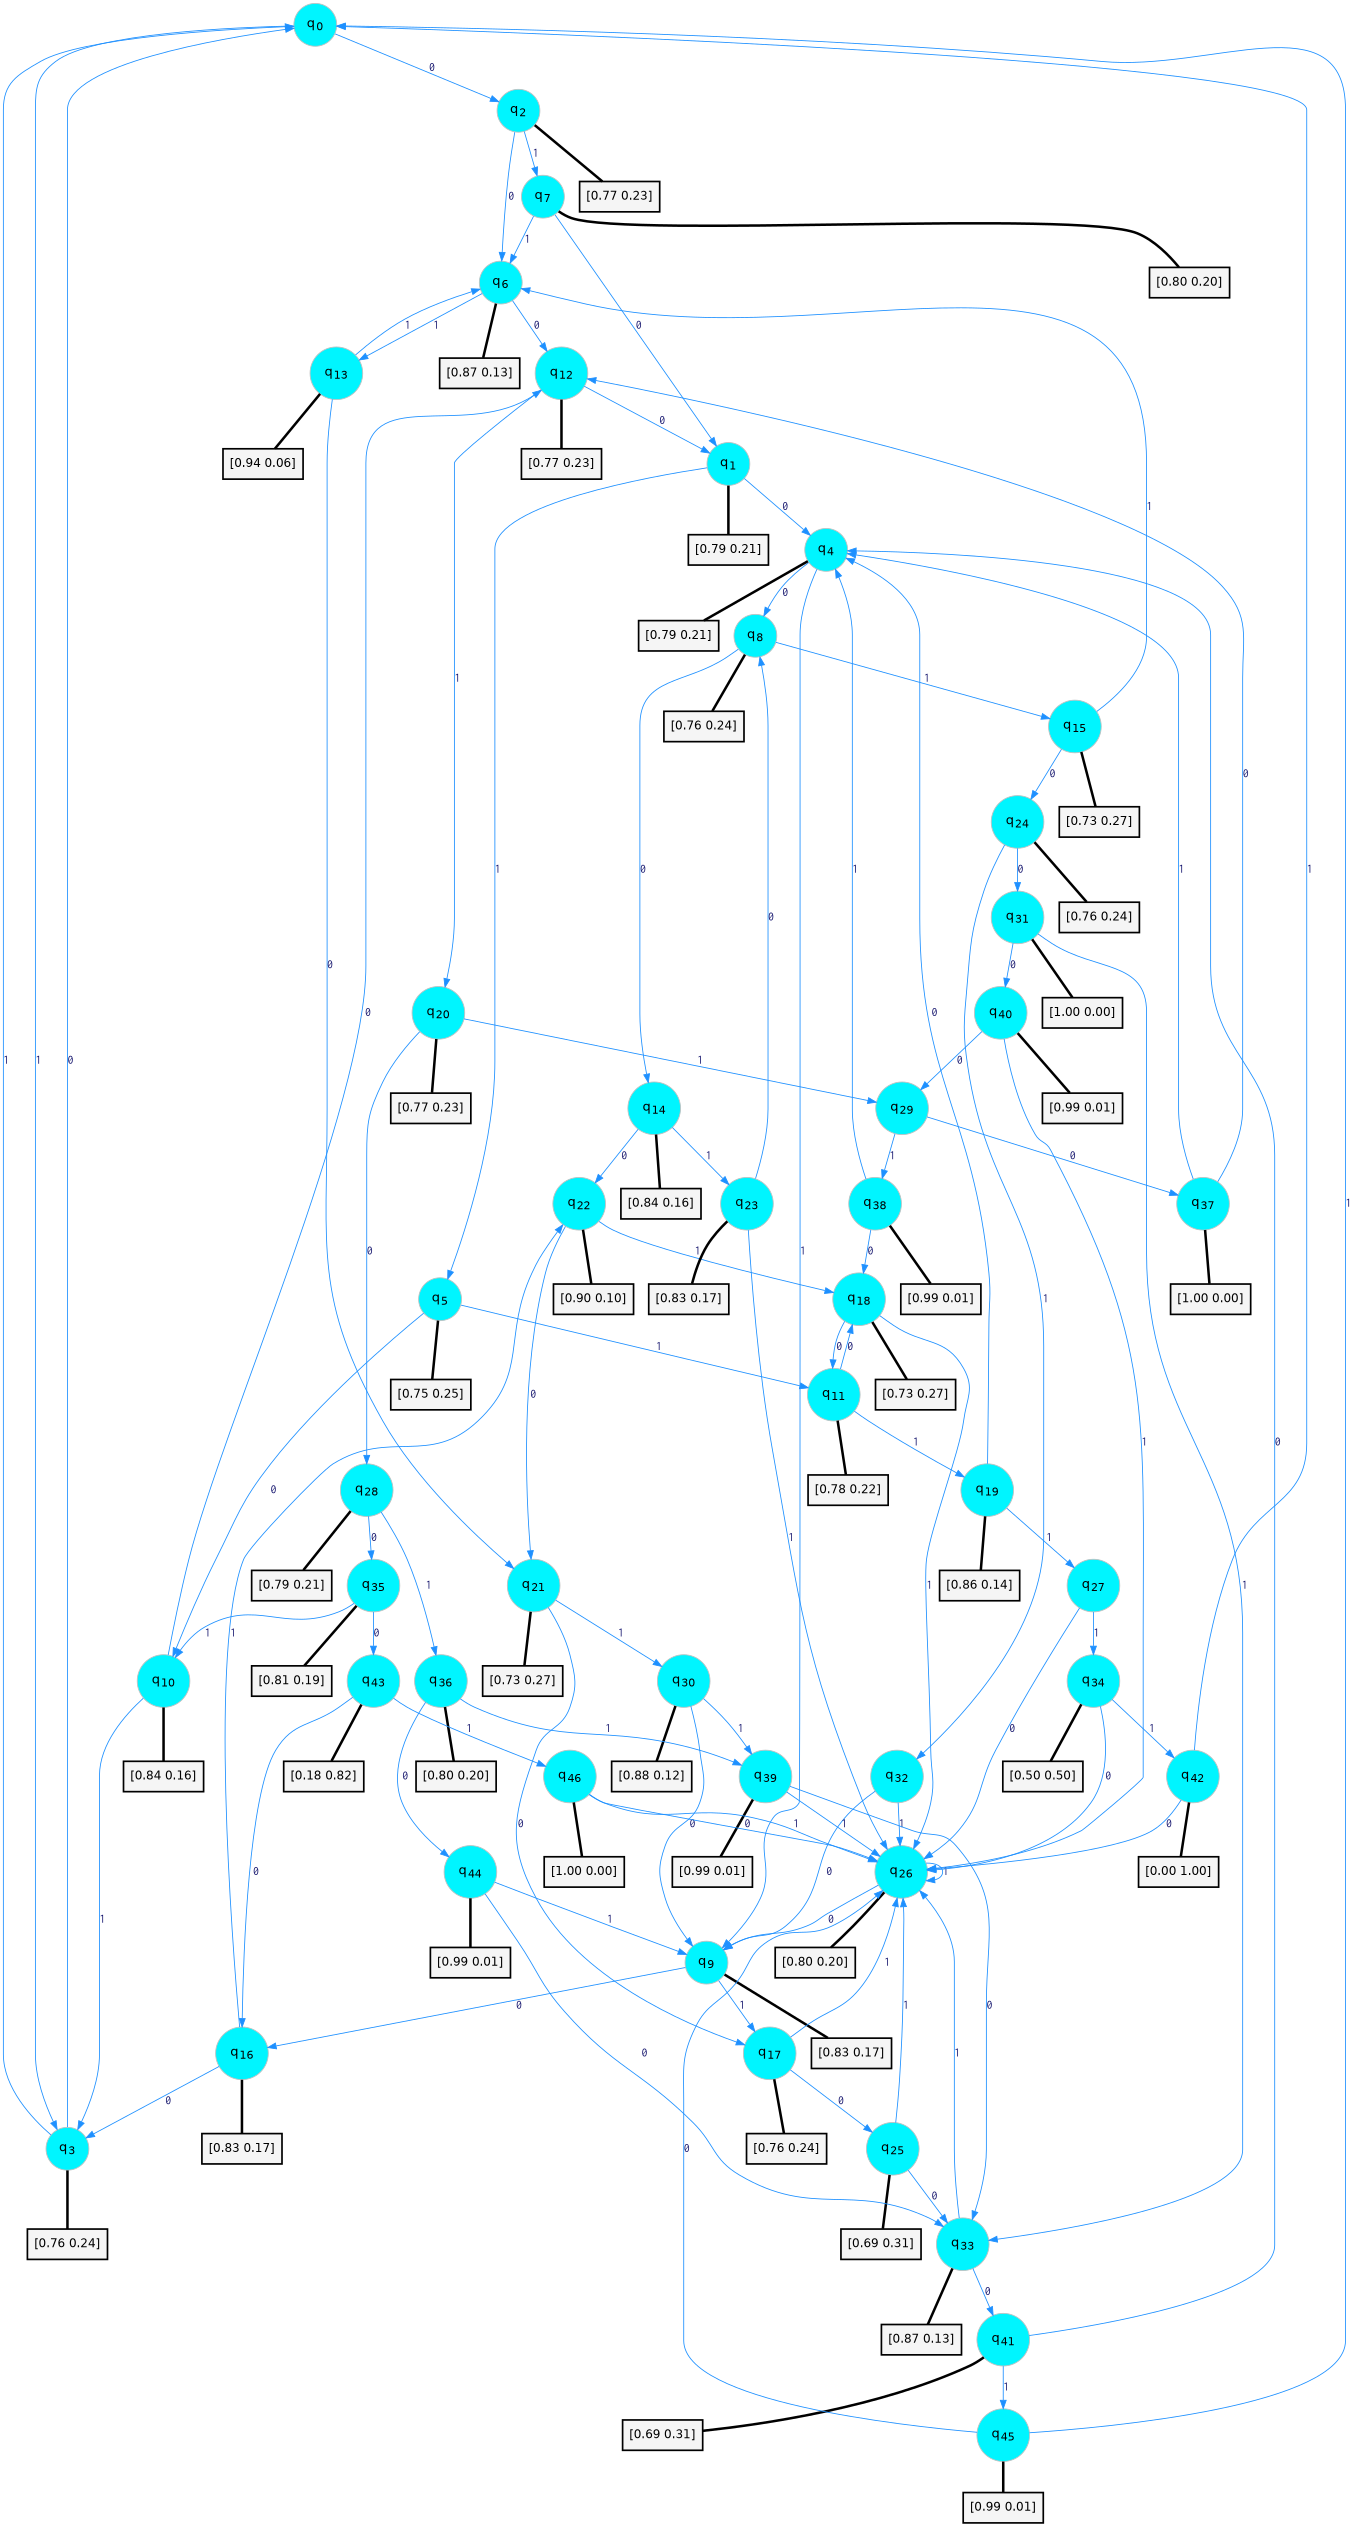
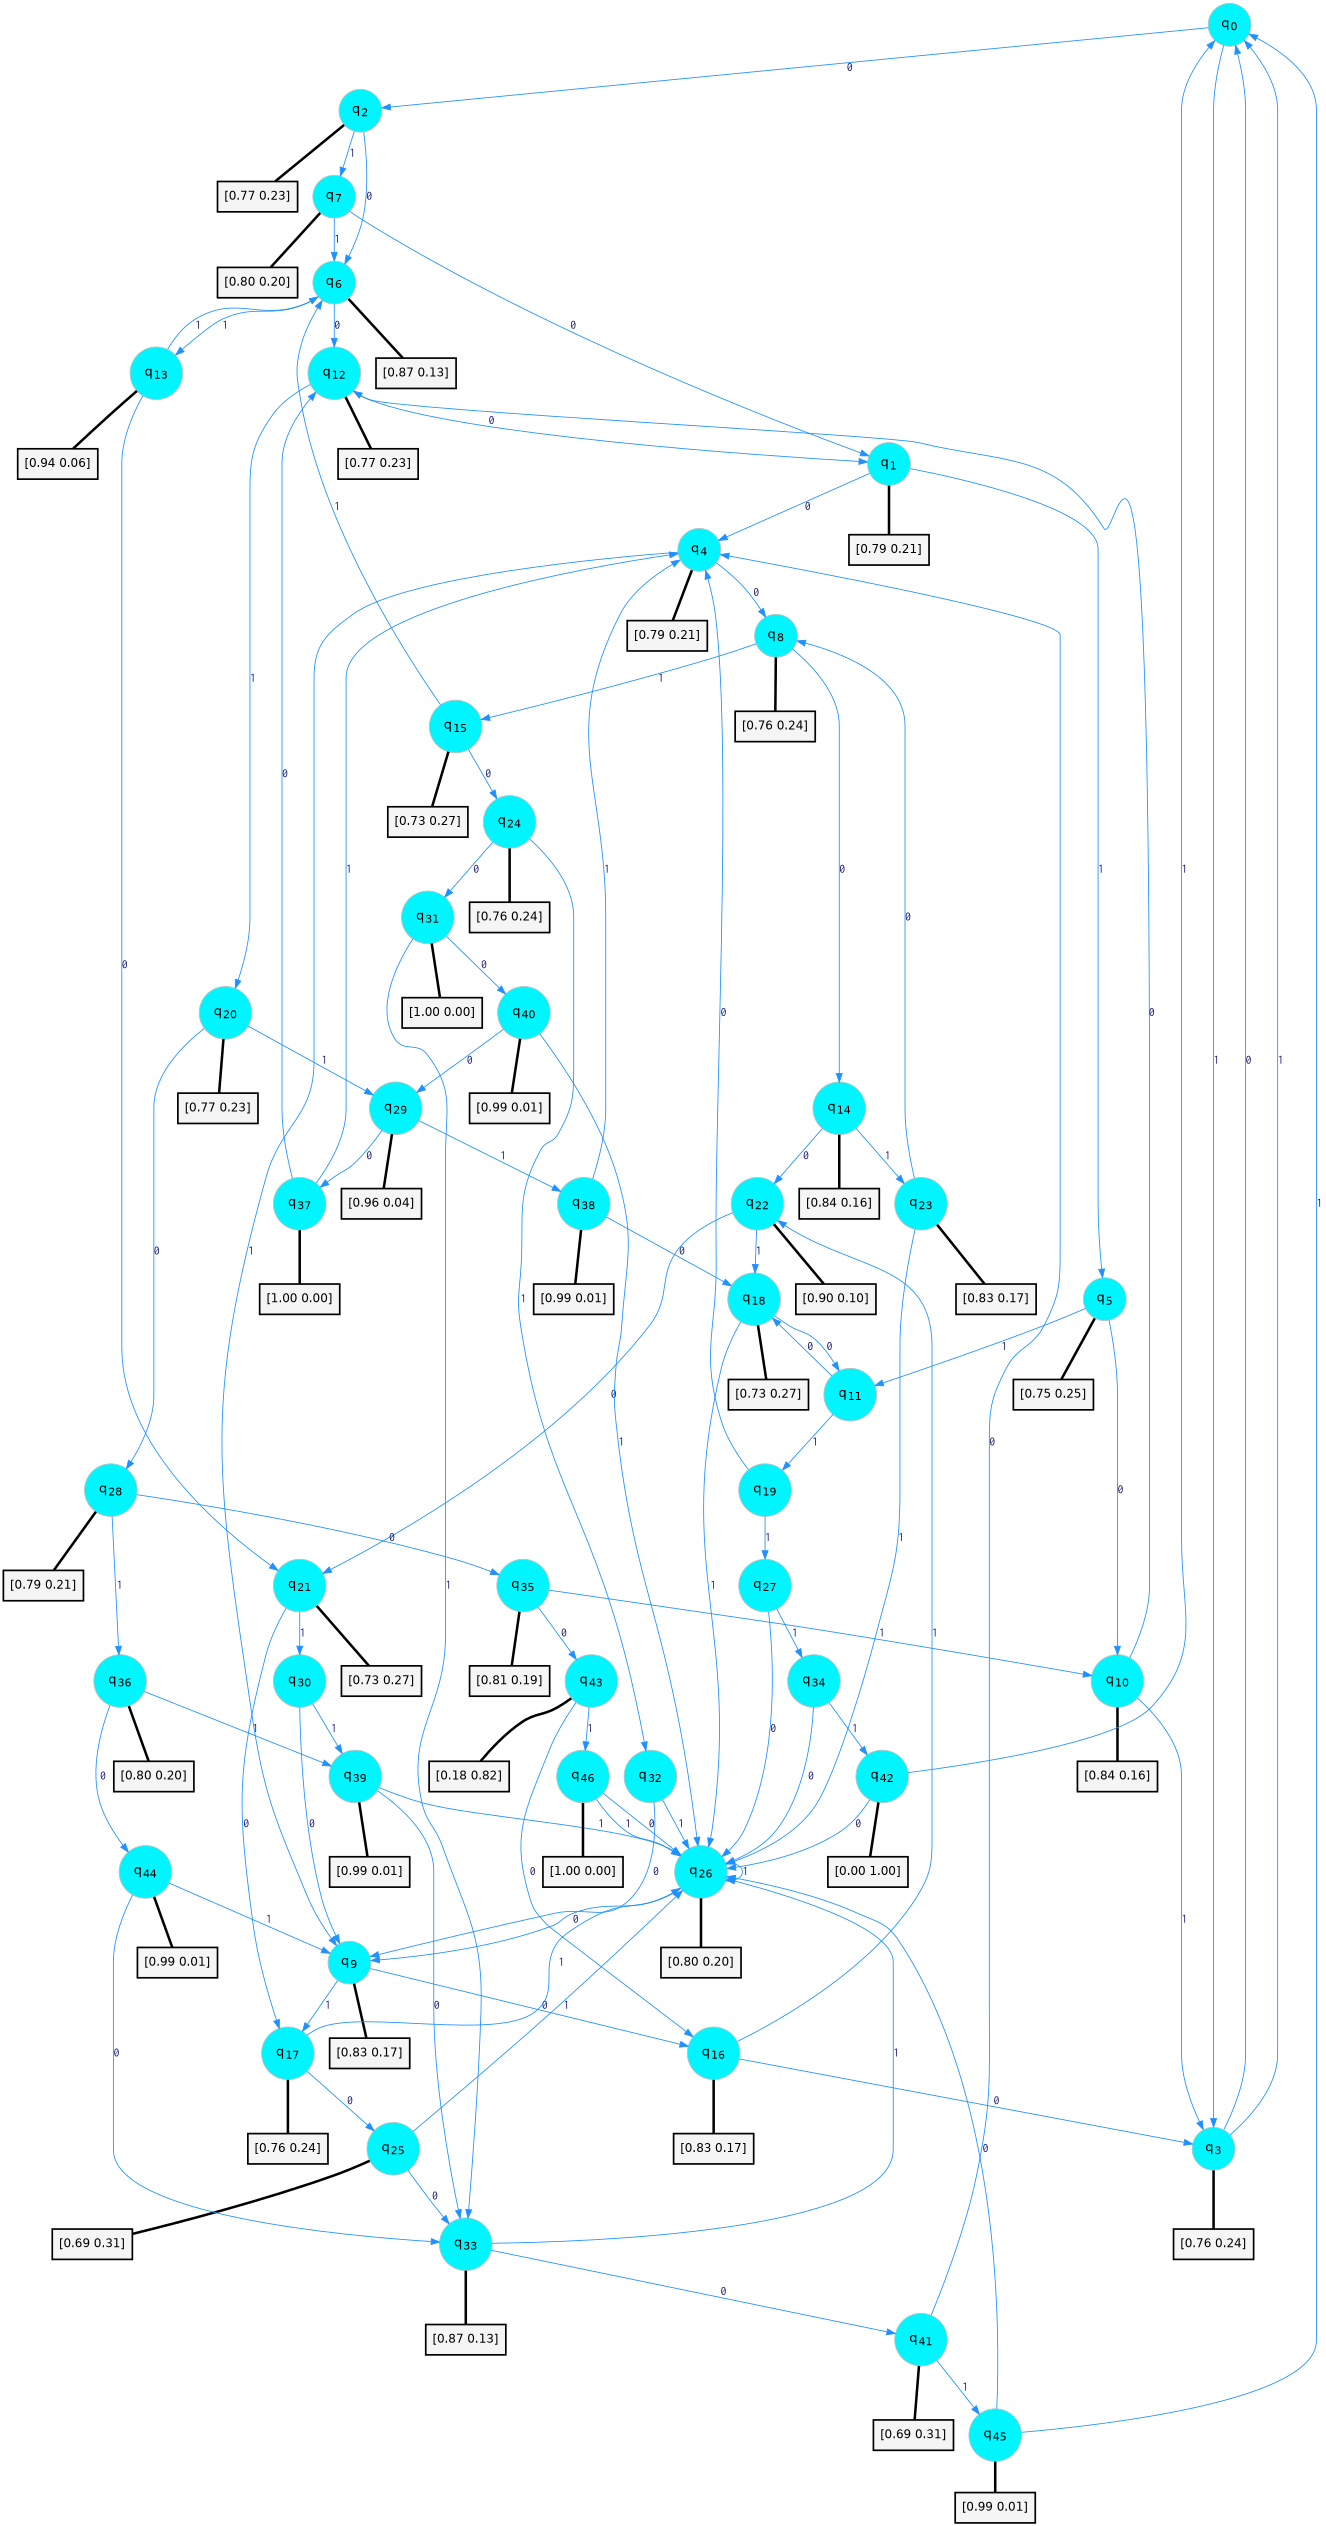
node "[0.96 0.04]": added
node "[0.78 0.22]": removed
node "[0.86 0.14]": removed
node "[0.88 0.12]": removed
node "[0.50 0.50]": removed
